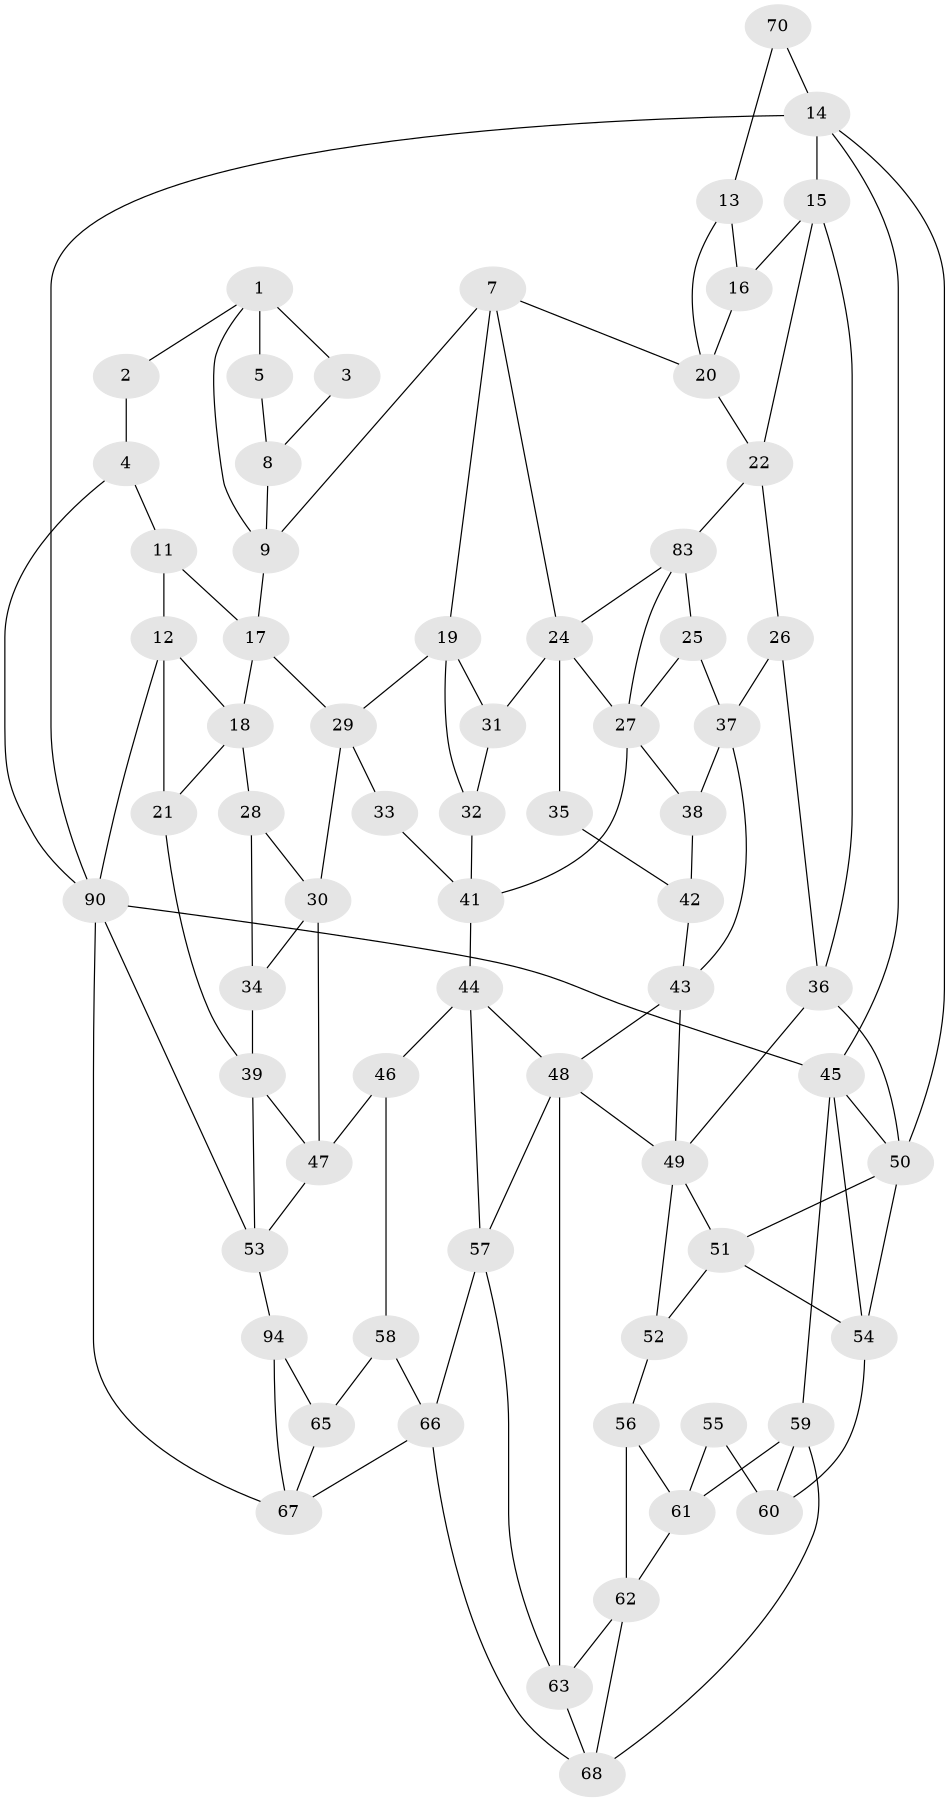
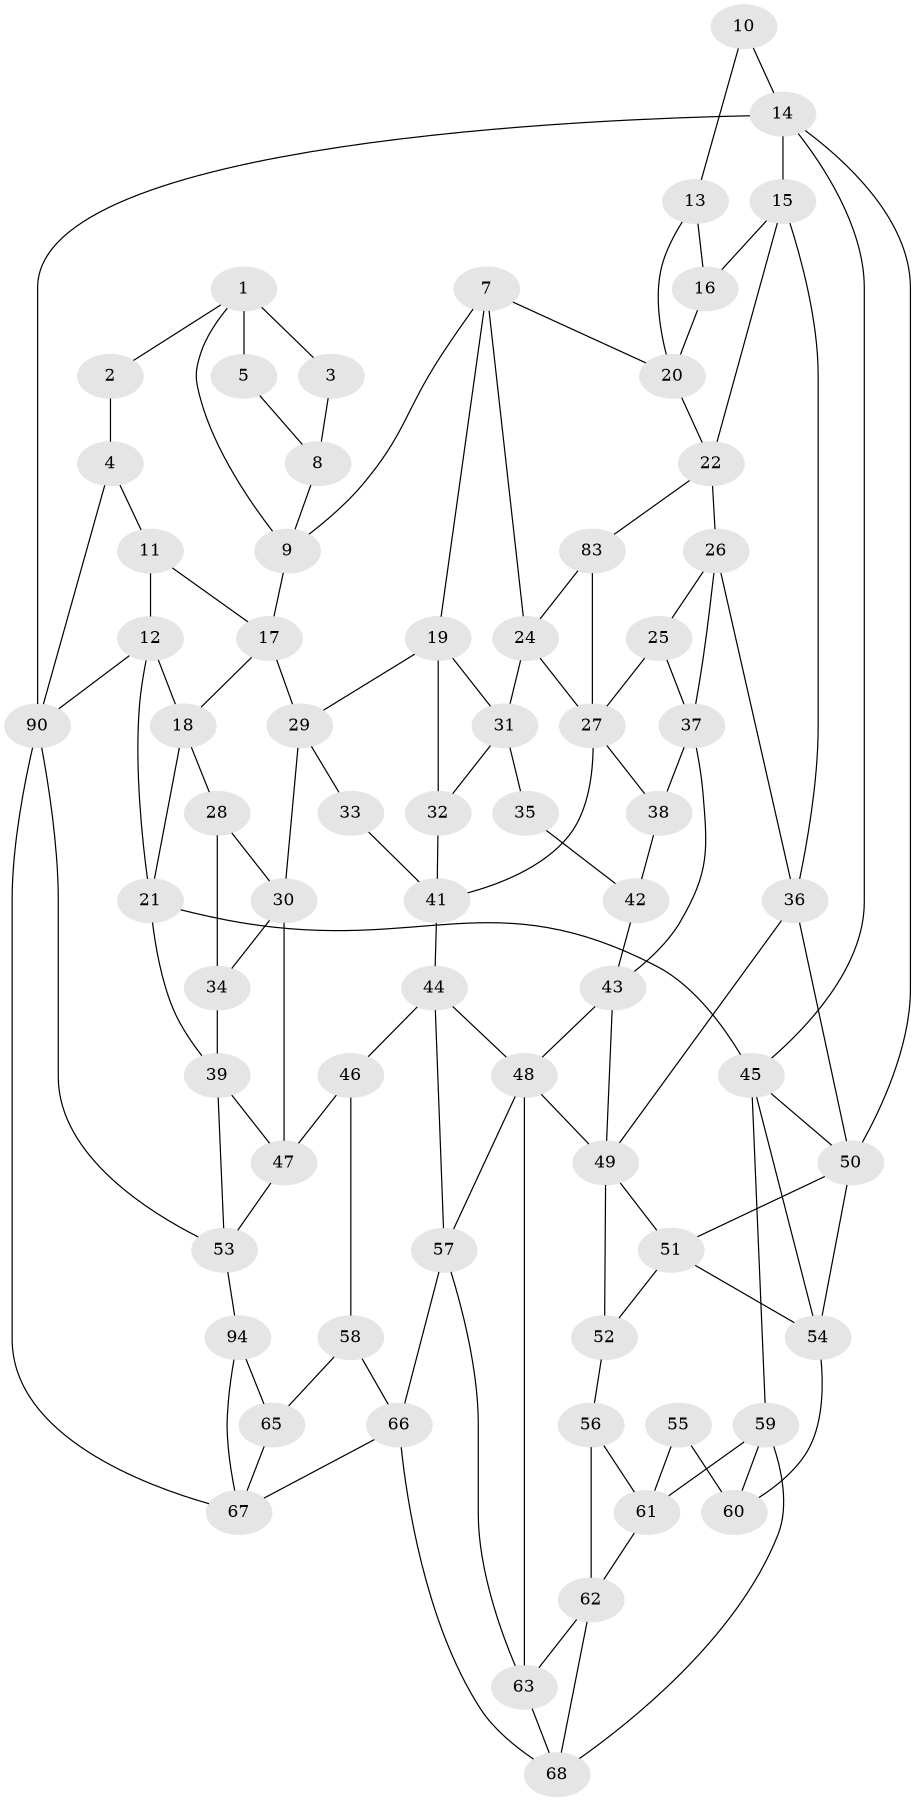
node "70": label "70" -> "10"
edge "83" -- "25": now "26" -- "25"
edge "24" -- "35": now "31" -- "35"
edge "90" -- "45": now "21" -- "45"
